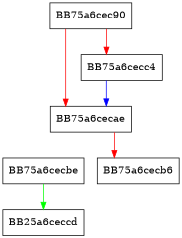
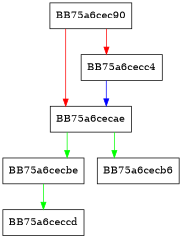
edge "BB75a6cecae" -> "BB75a6cecbe": added
edge "BB75a6cecae" -> "BB75a6cecb6": color red -> green
node "BB25a6ceccd": label "BB25a6ceccd" -> "BB75a6ceccd"
